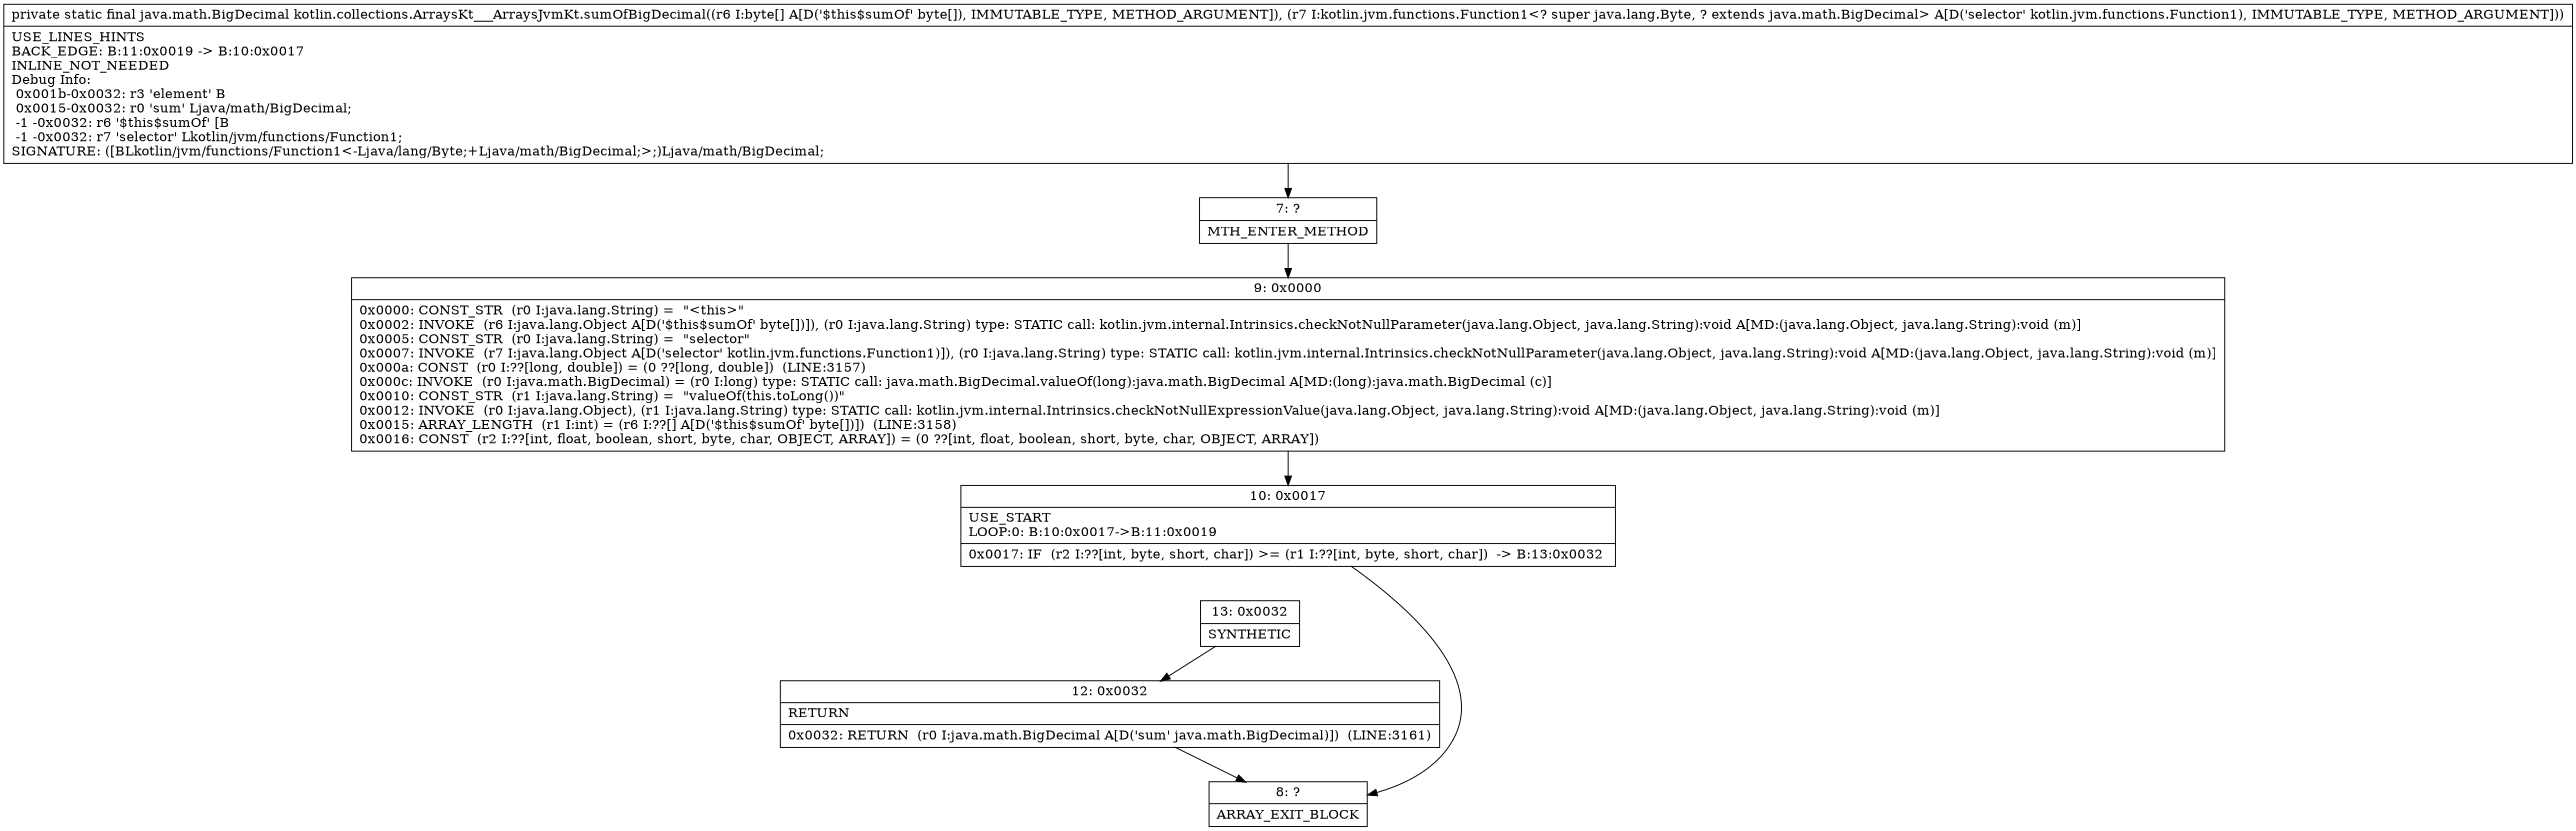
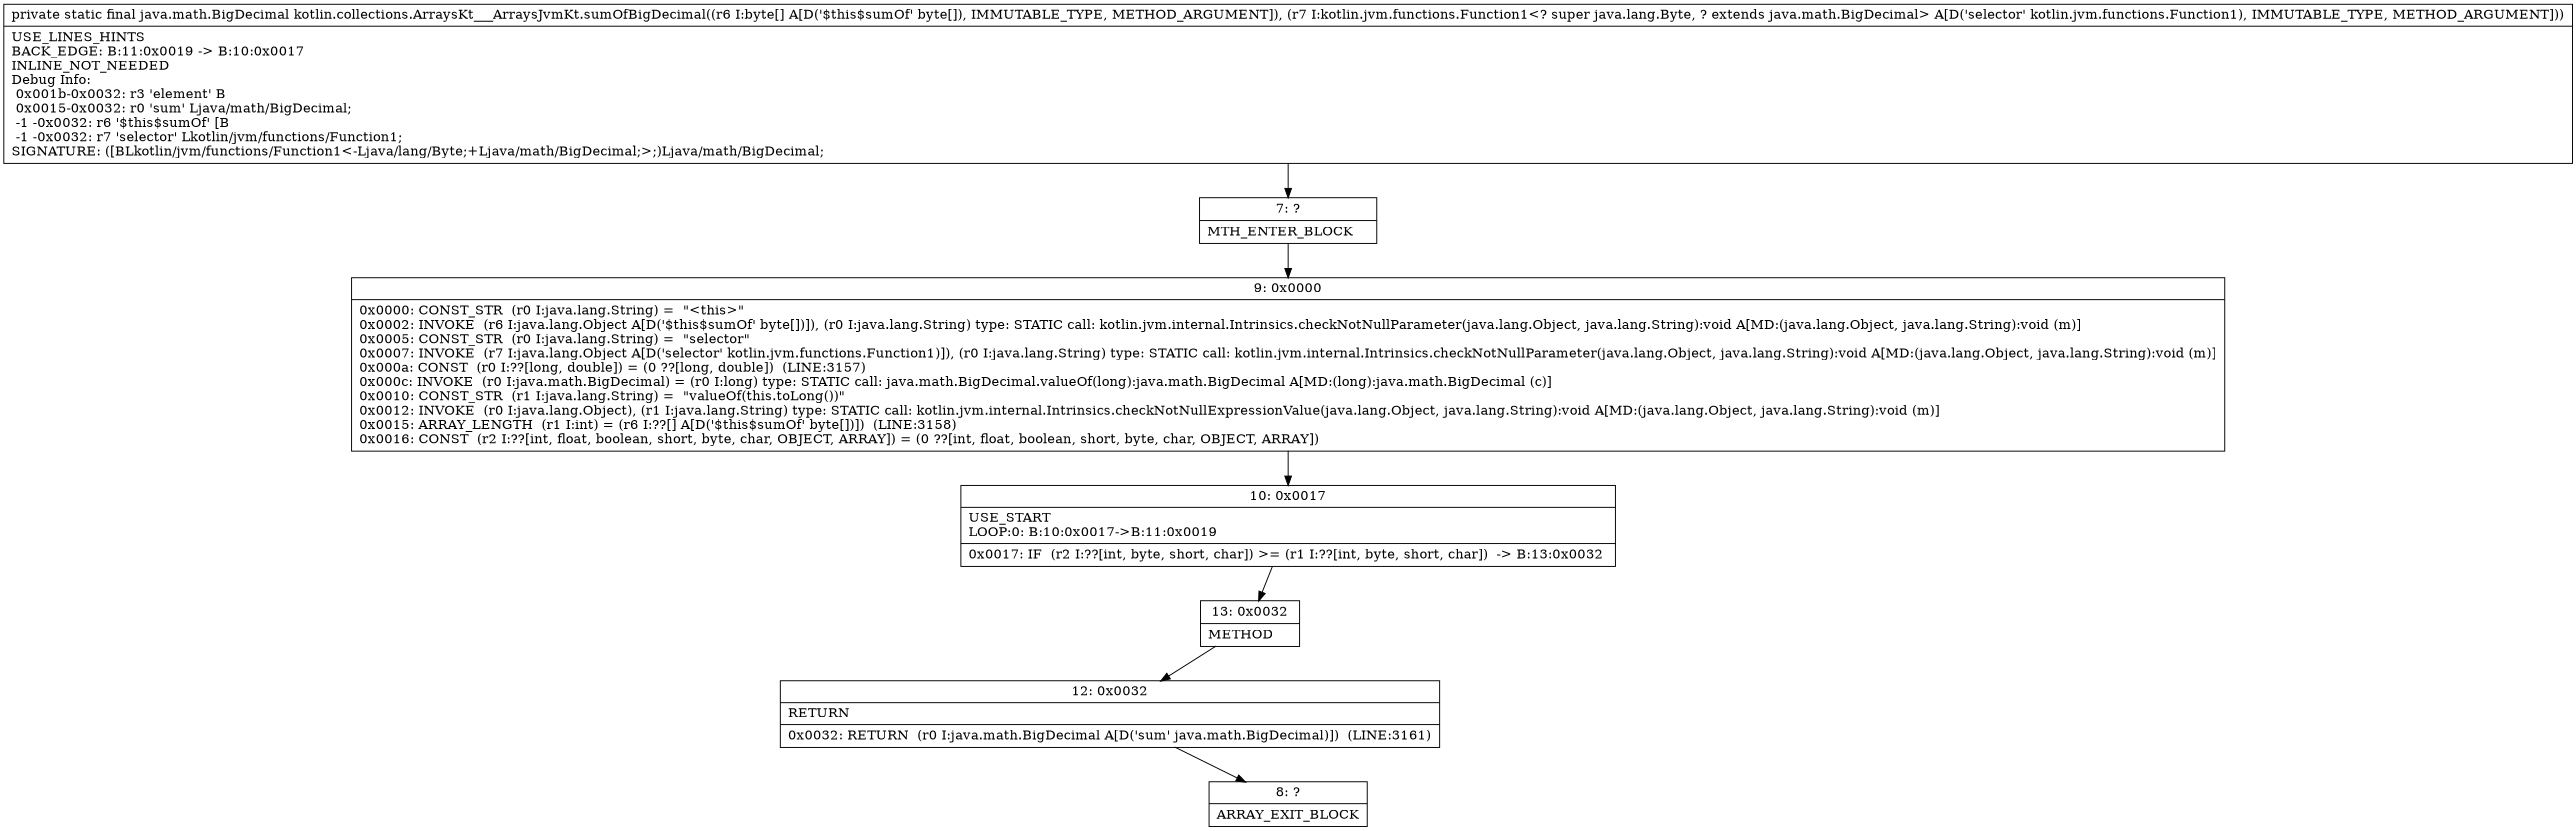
node "7: ?": text "MTH_ENTER_METHOD" -> "MTH_ENTER_BLOCK"
node "13: 0x0032": text "SYNTHETIC" -> "METHOD"
edge "10: 0x0017" -> "8: ?": now "10: 0x0017" -> "13: 0x0032"
